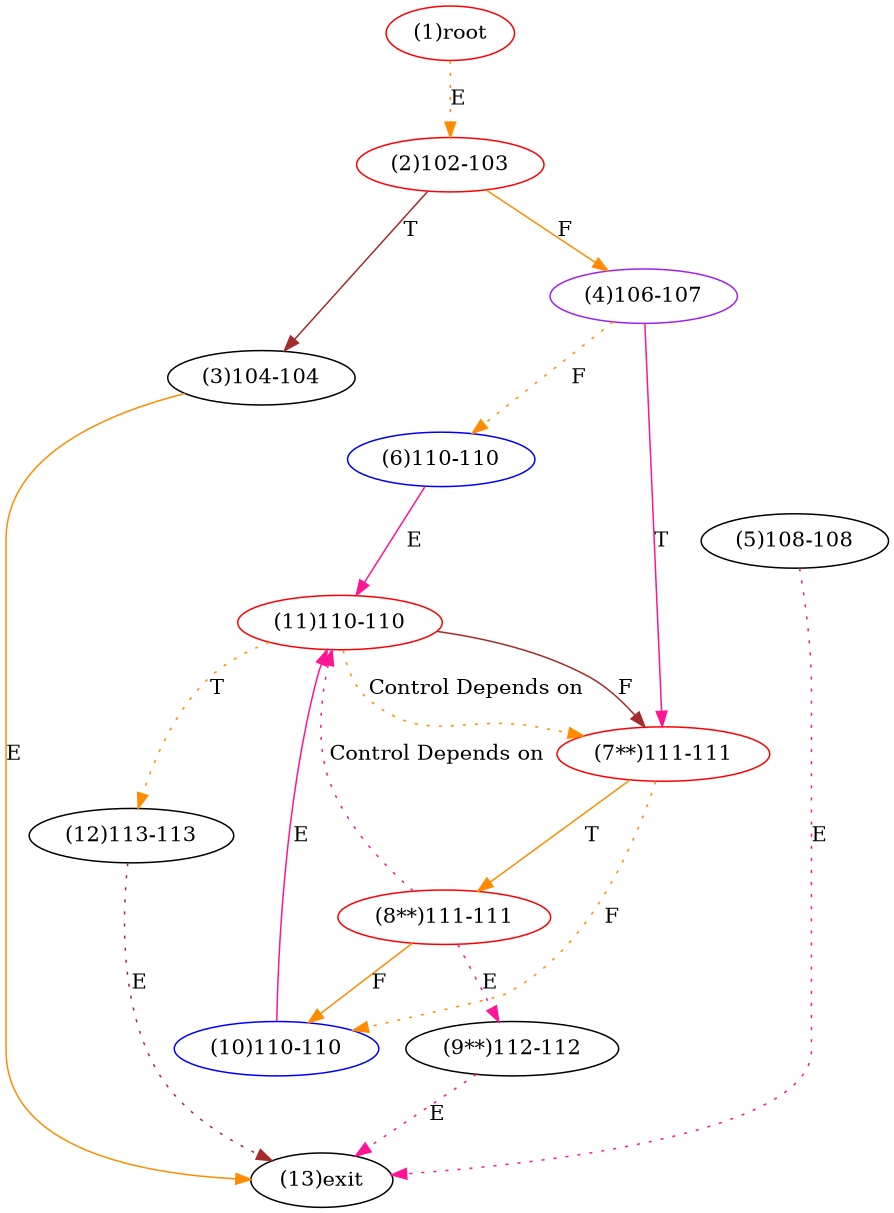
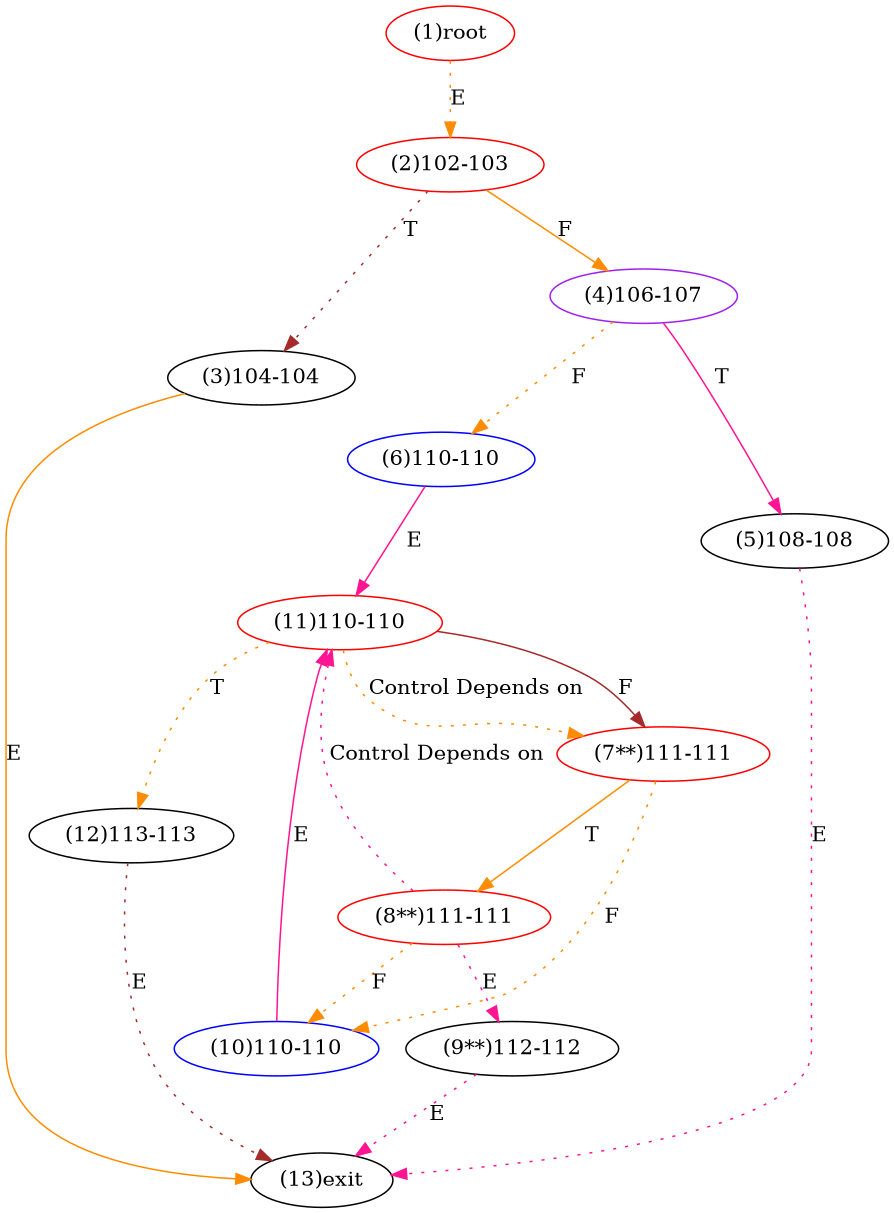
edge "(2)102-103" -> "(3)104-104": style solid -> dotted
edge "(4)106-107" -> "(7**)111-111": now "(4)106-107" -> "(5)108-108"
edge "(8**)111-111" -> "(10)110-110": style solid -> dotted
